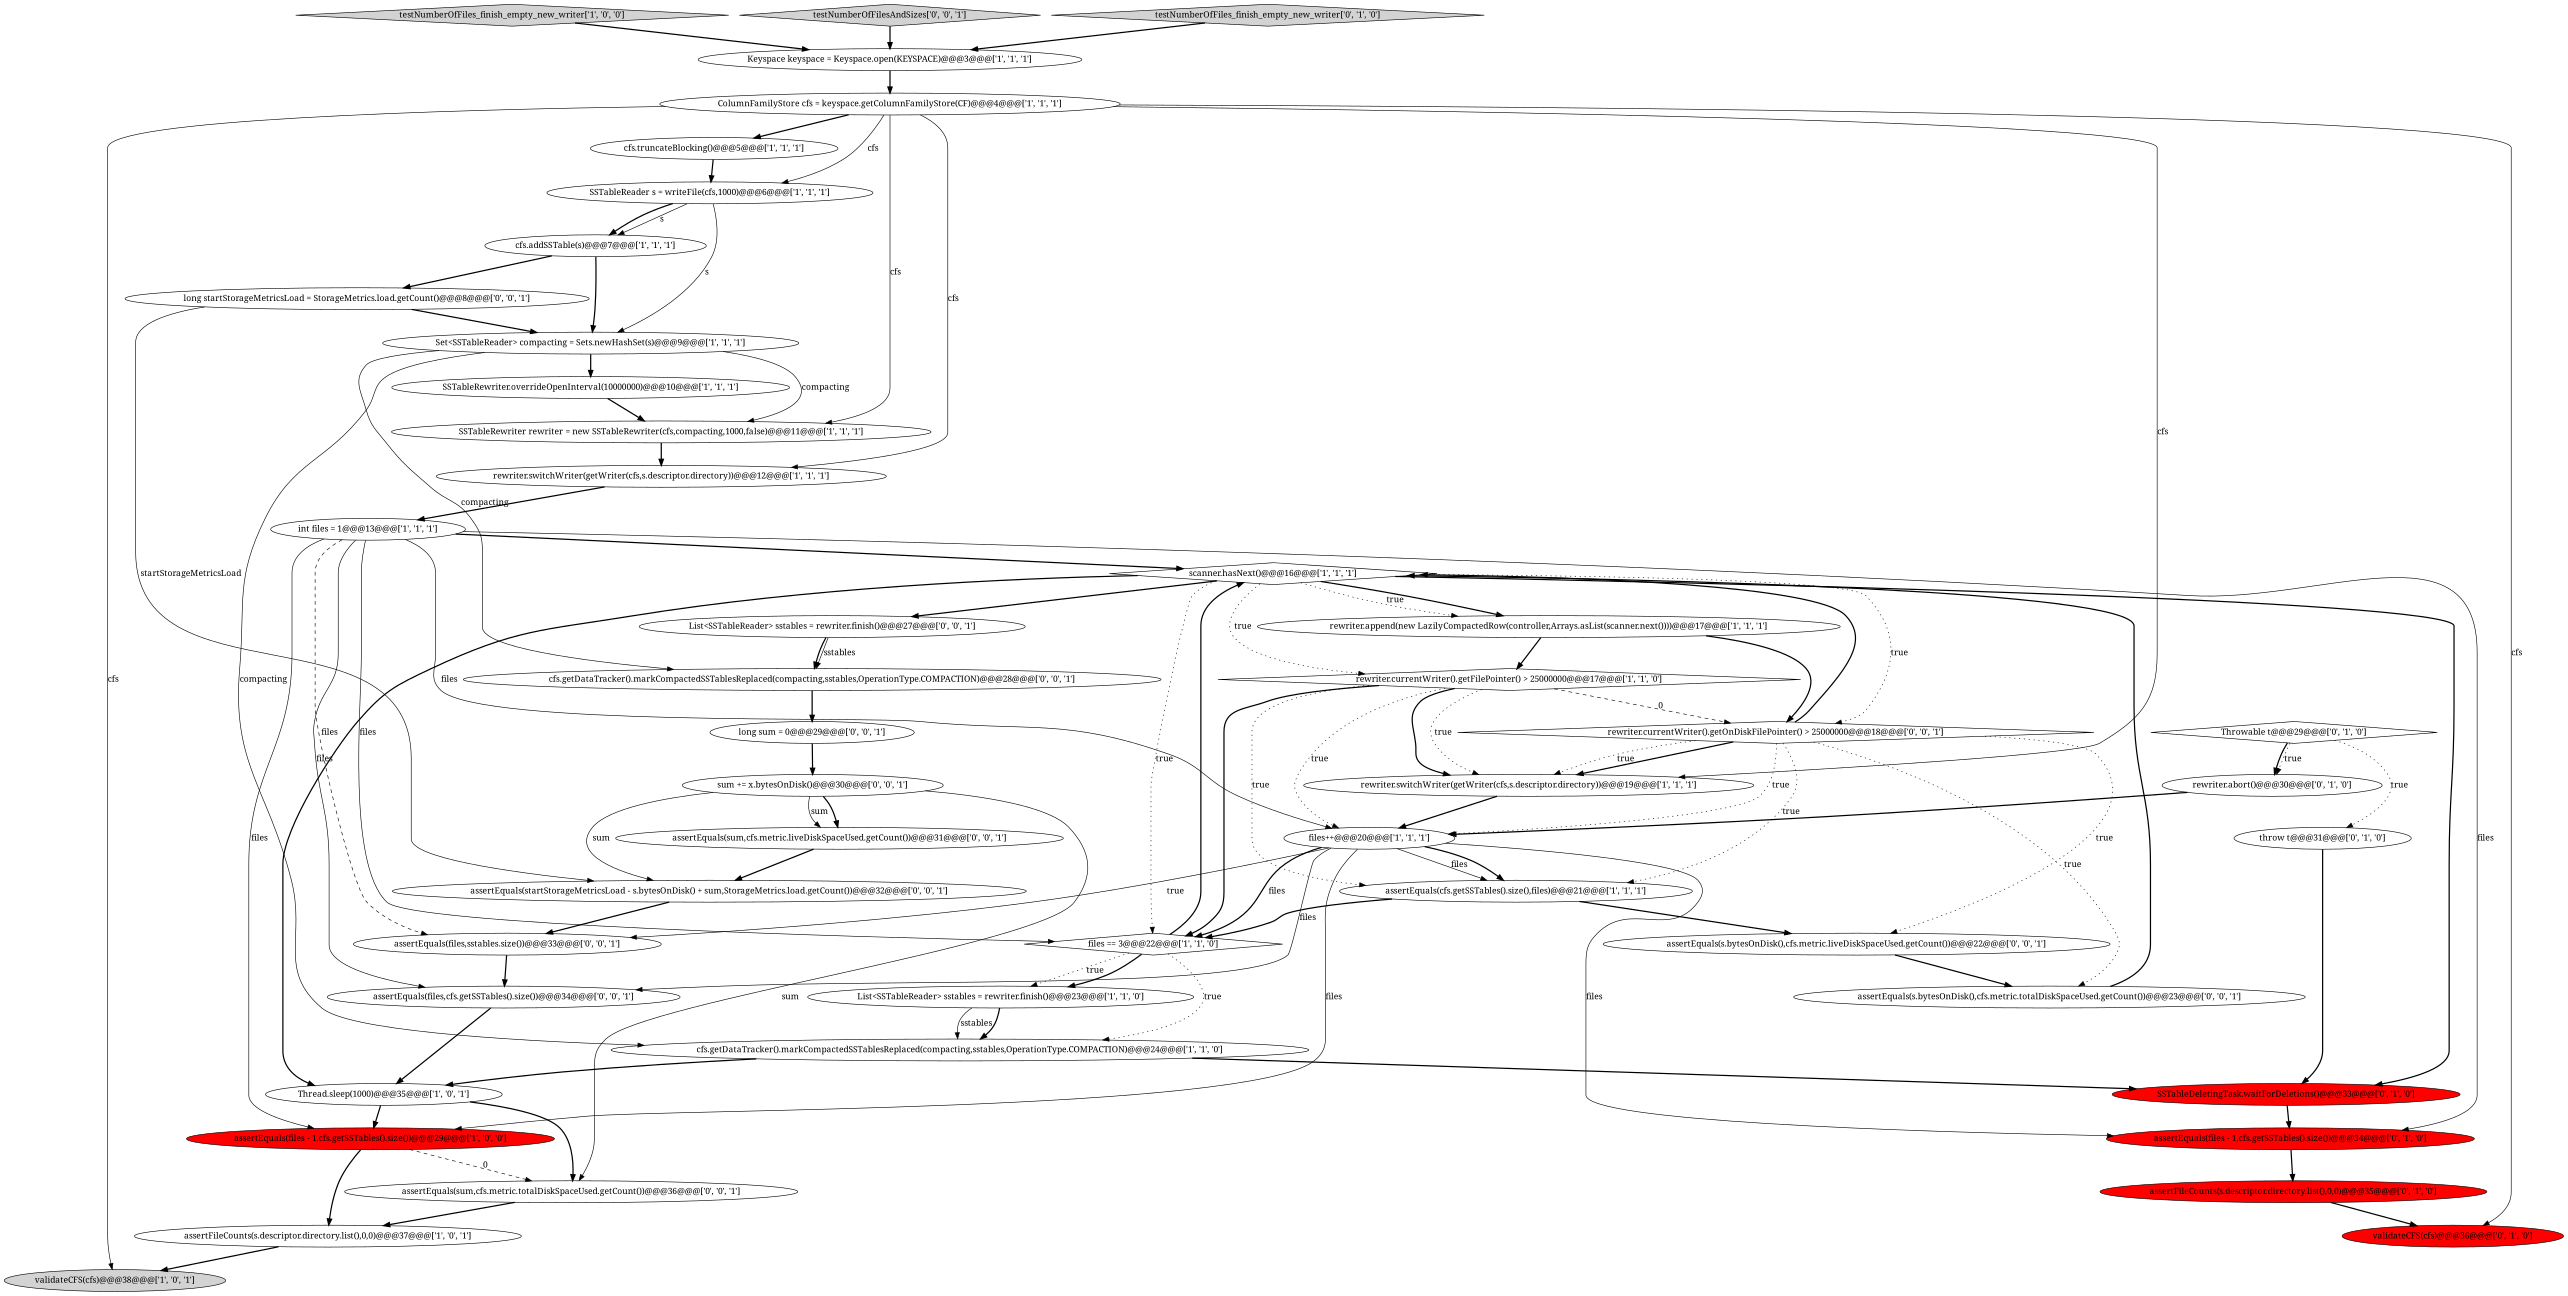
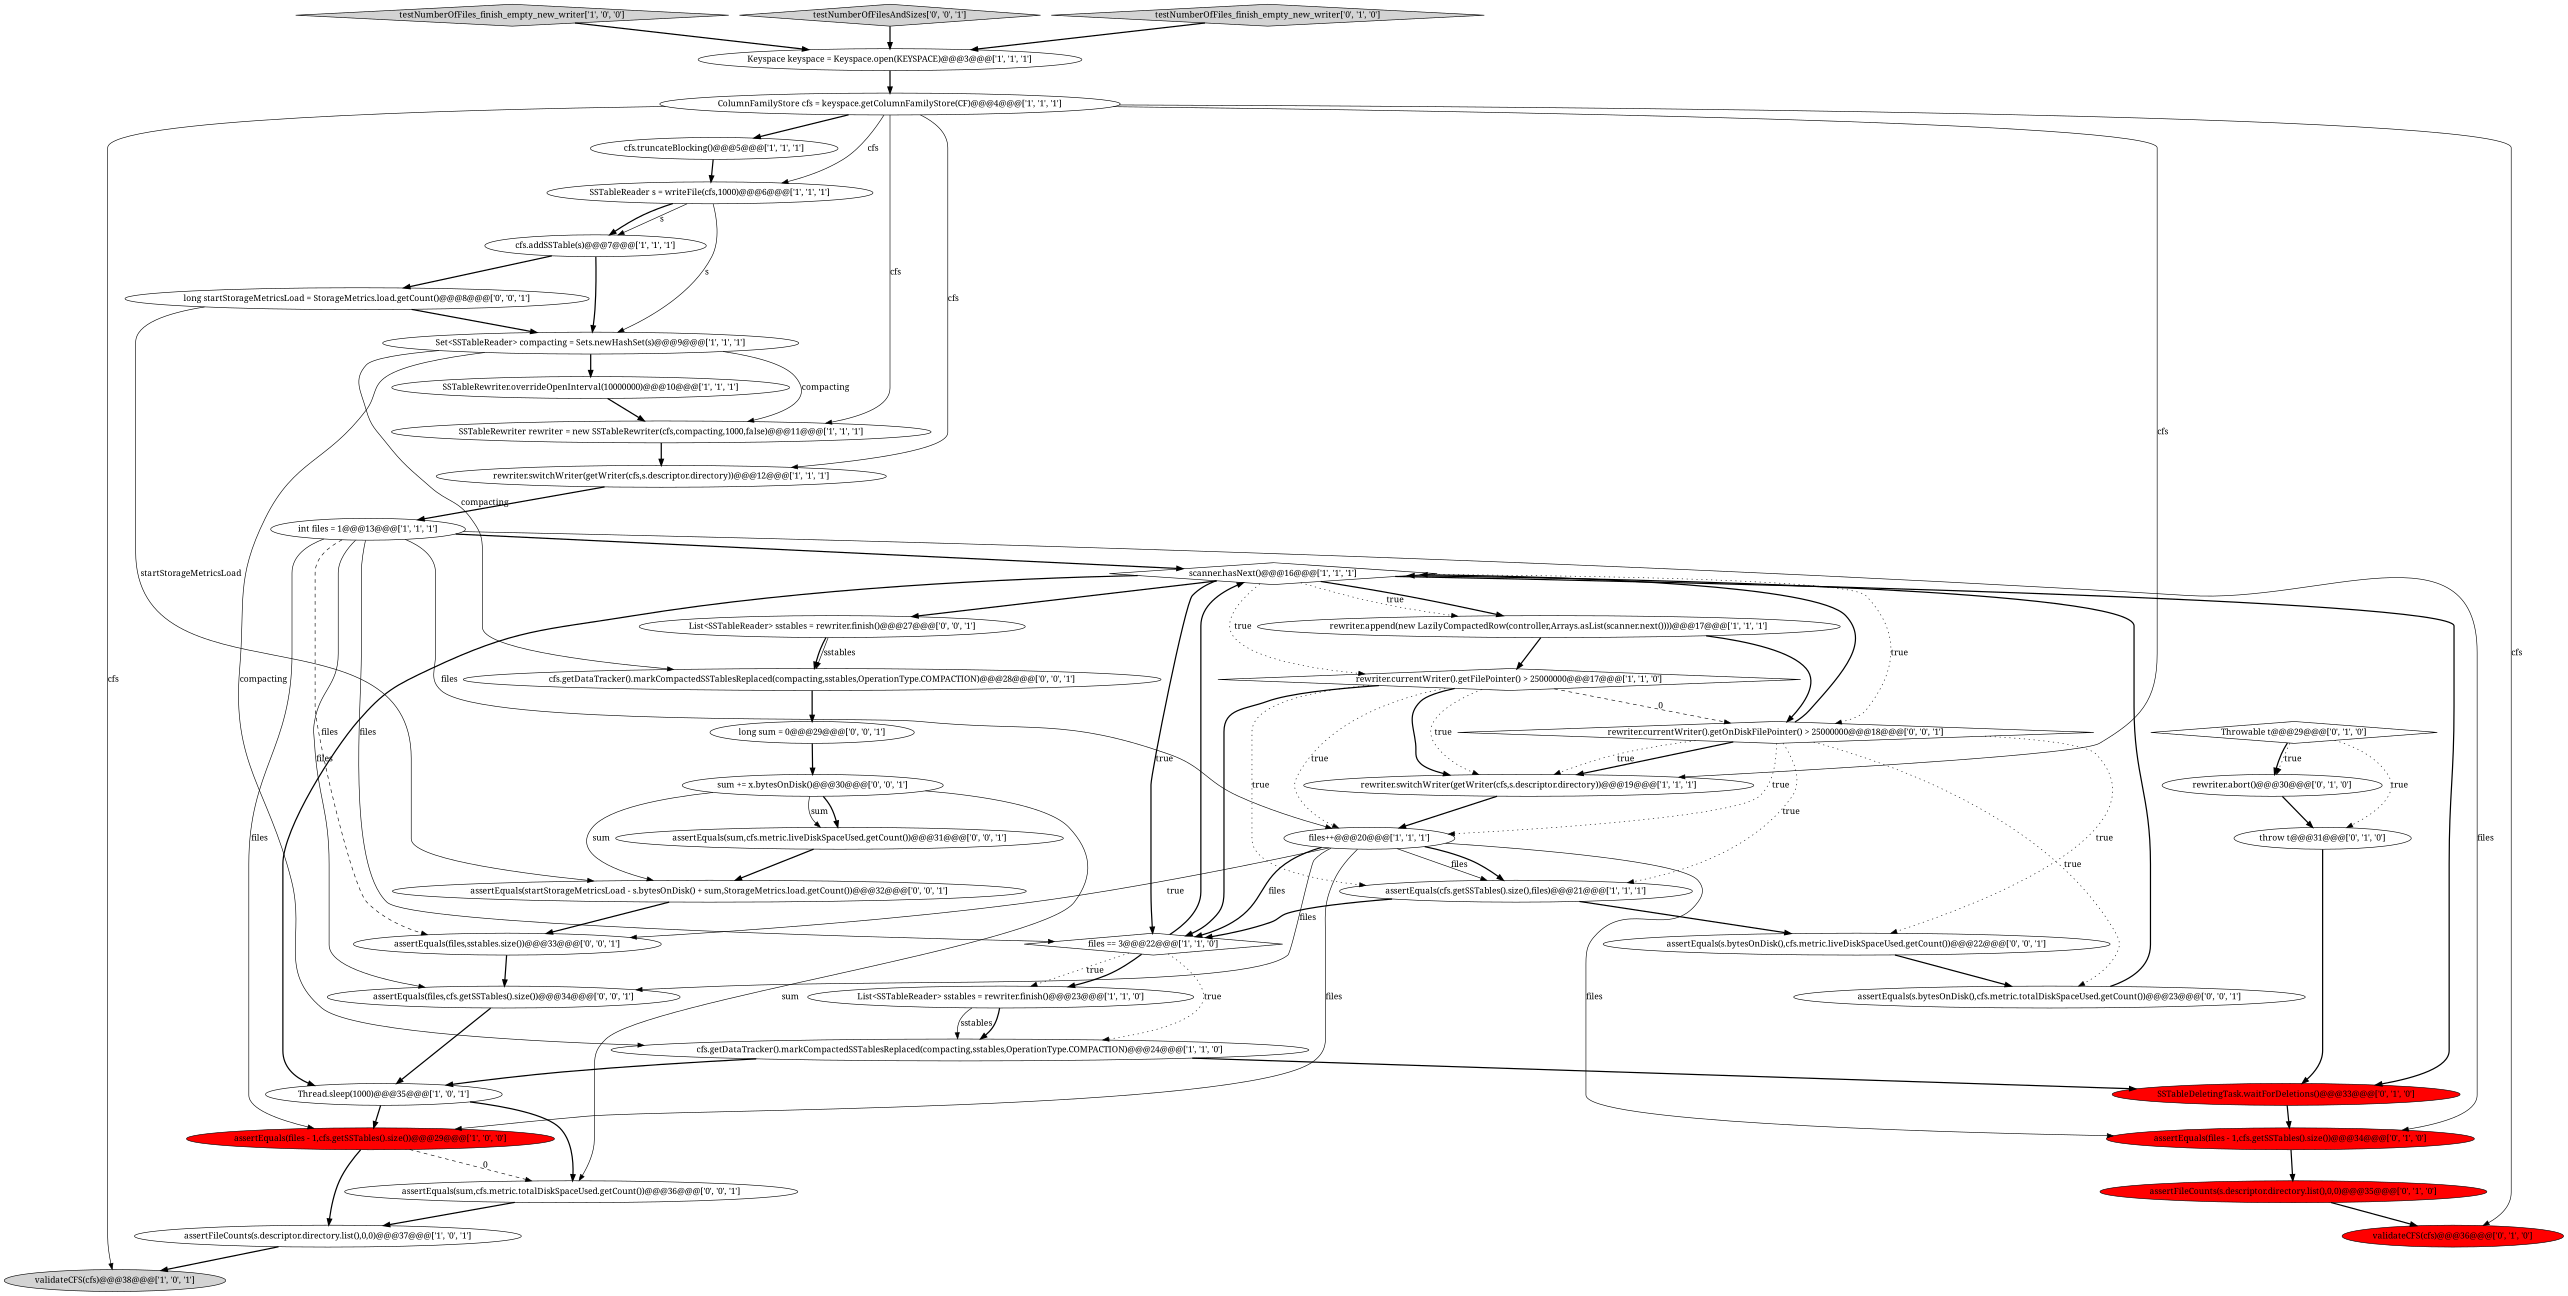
edge "scanner.hasNext()@@@16@@@['1', '1', '1']" -> "files == 3@@@22@@@['1', '1', '0']": style dotted -> bold
edge "rewriter.abort()@@@30@@@['0', '1', '0']" -> "files++@@@20@@@['1', '1', '1']": now "rewriter.abort()@@@30@@@['0', '1', '0']" -> "throw t@@@31@@@['0', '1', '0']"
